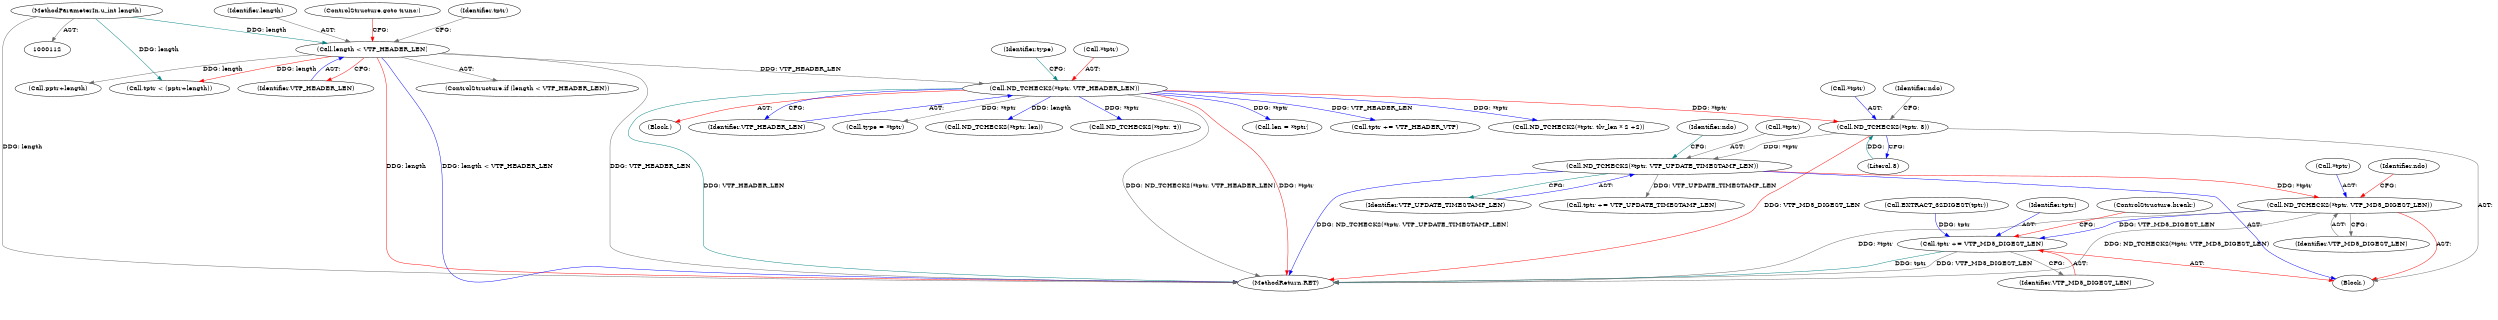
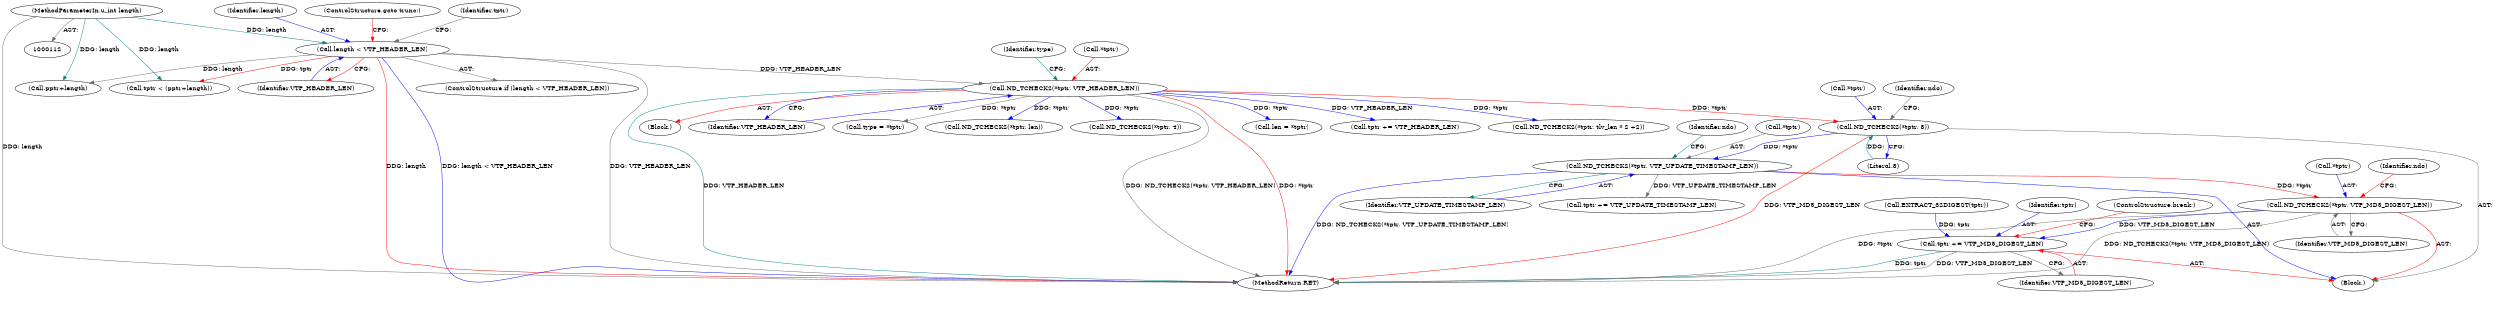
edge "(Identifier,length)" -> "(Call,length < VTP_HEADER_LEN)": color gray40 -> blue
edge "(MethodParameterIn,u_int length)" -> "(Call,pptr+length)": added, label "DDG: length"
edge "(Call,length < VTP_HEADER_LEN)" -> "(Call,tptr < (pptr+length))": label "DDG: length" -> "DDG: tptr"
edge "(Call,ND_TCHECK2(*tptr, VTP_HEADER_LEN))" -> "(Call,ND_TCHECK2(*tptr, len))": label "DDG: length" -> "DDG: *tptr"
node "(Call,tptr += VTP_HEADER_VTP)": label "(Call,tptr += VTP_HEADER_VTP)" -> "(Call,tptr += VTP_HEADER_LEN)"
edge "(Call,ND_TCHECK2(*tptr, 8))" -> "(Call,ND_TCHECK2(*tptr, VTP_UPDATE_TIMESTAMP_LEN))": color gray40 -> blue
